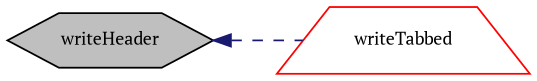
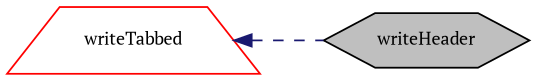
edge "writeTabbed" -> "writeHeader": reversed
